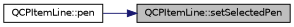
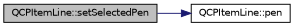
edge "QCPItemLine::pen" -> "QCPItemLine::setSelectedPen": reversed
